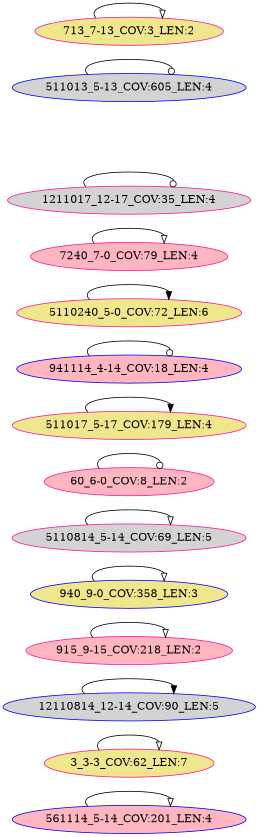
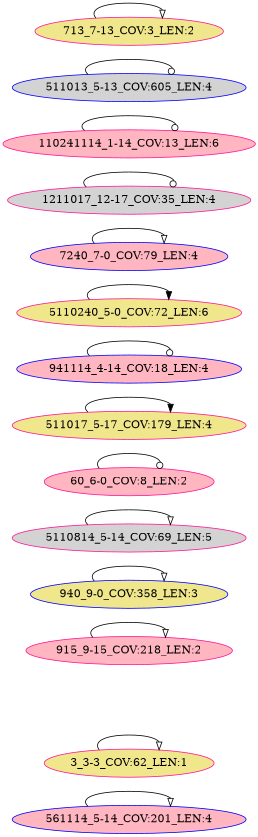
node "110241114_1-14_COV:13_LEN:6": added
node "7240_7-0_COV:79_LEN:4": color deeppink -> blue
node "12110814_12-14_COV:90_LEN:5": removed
node "3_3-3_COV:62_LEN:7": label "3_3-3_COV:62_LEN:7" -> "3_3-3_COV:62_LEN:1"
